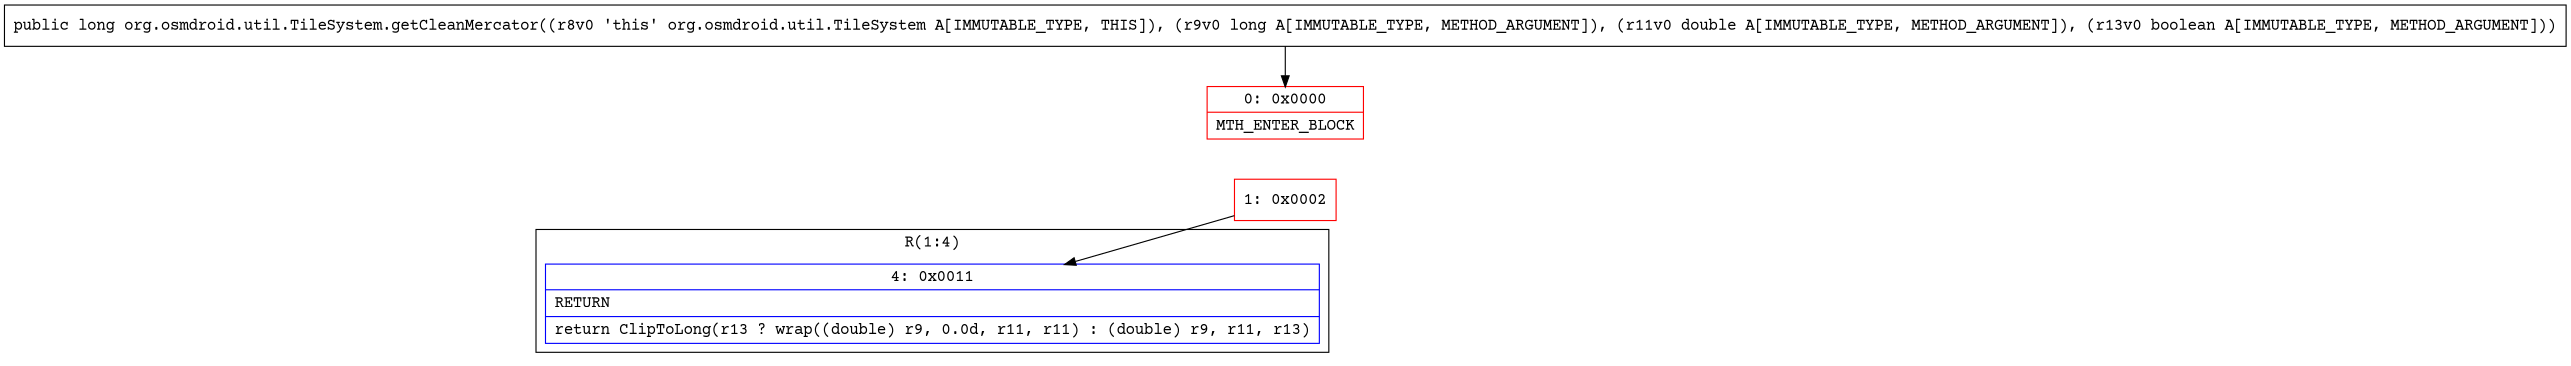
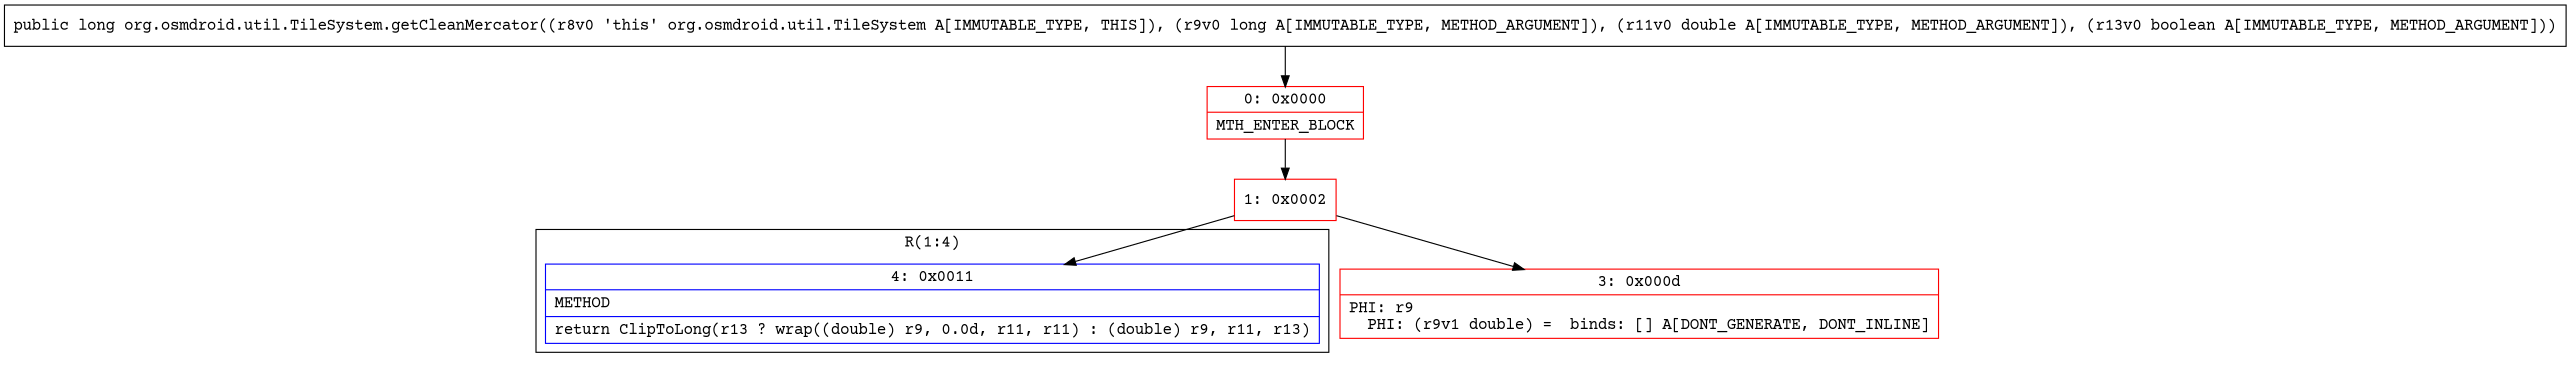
edge "0: 0x0000" -> "1: 0x0002": added
node "4: 0x0011": text "RETURN" -> "METHOD"
node "3: 0x000d": added
